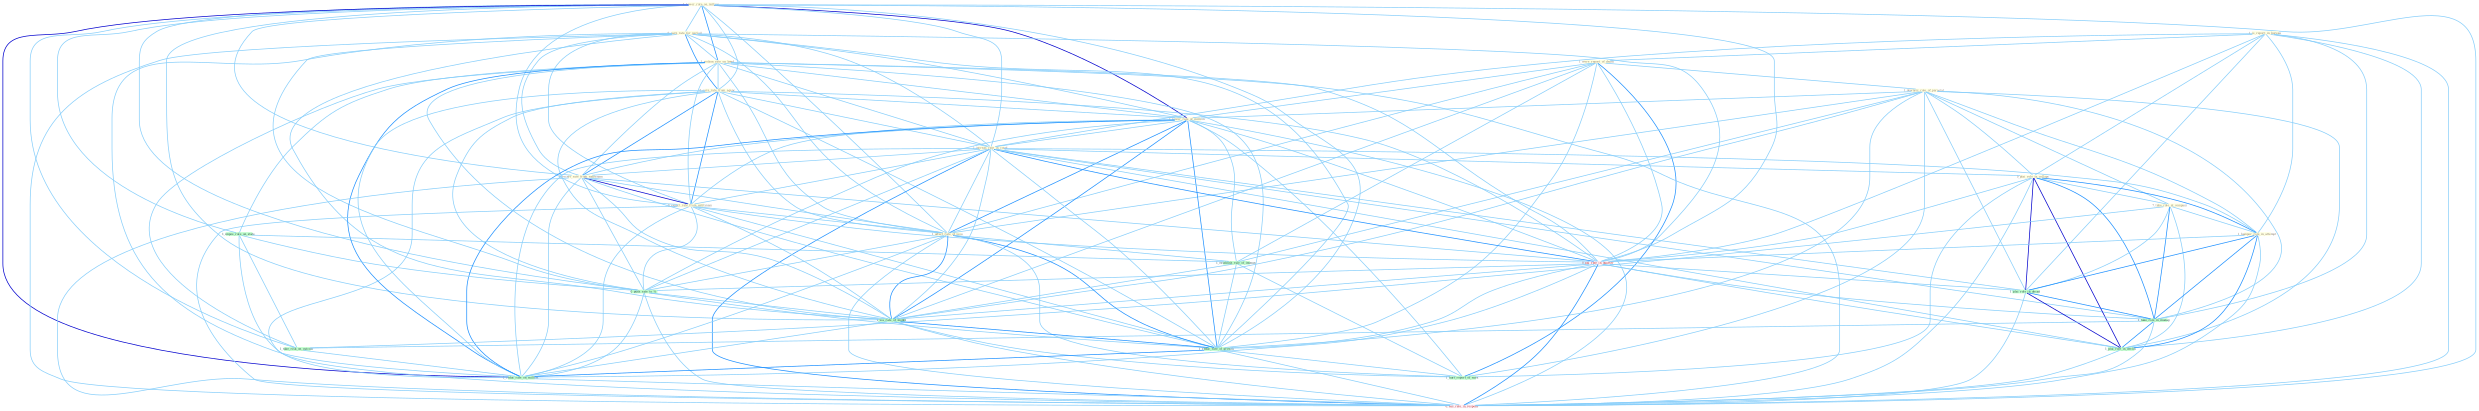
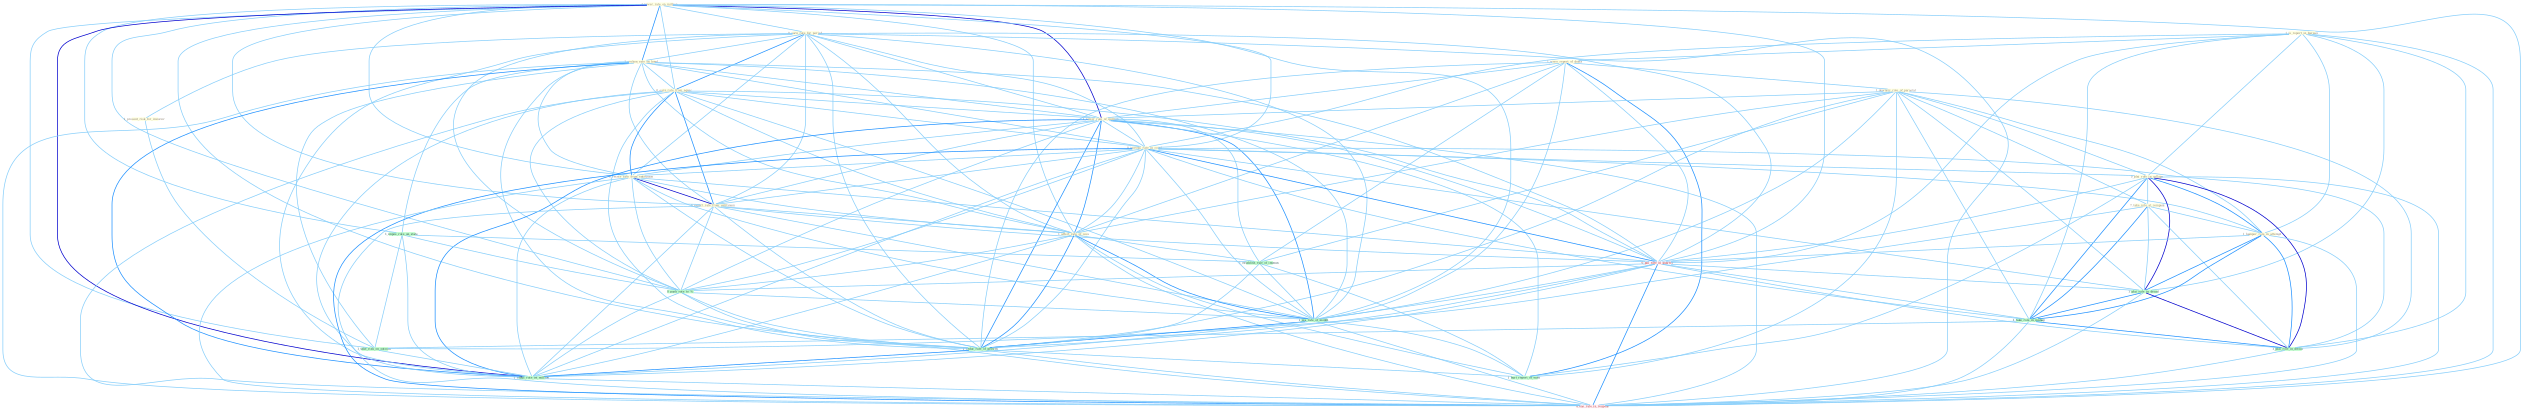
node "1_present_risk_for_investor": added
node "0_eas_rate_in_respons": label "0_eas_rate_in_respons" -> "8_eas_rate_in_respons"
